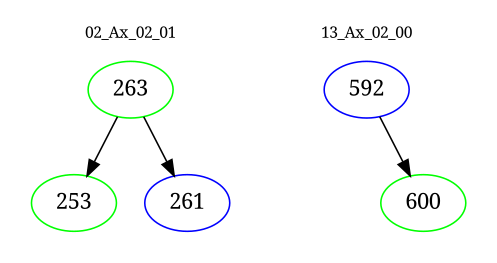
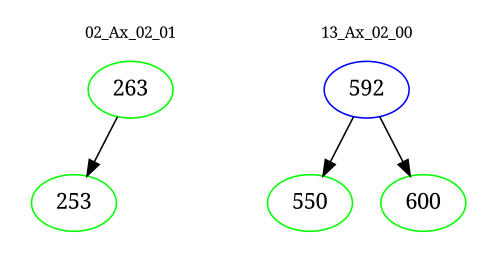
node "261": removed
node "550": added
